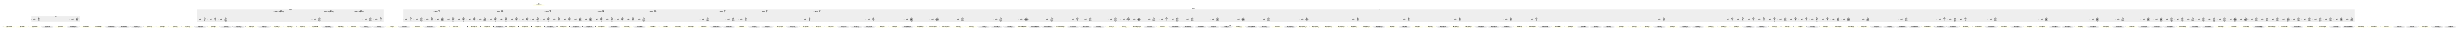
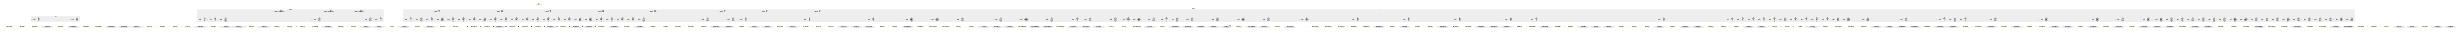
node "net-firewall/conntrack-tools-1.4.4-r1": removed
